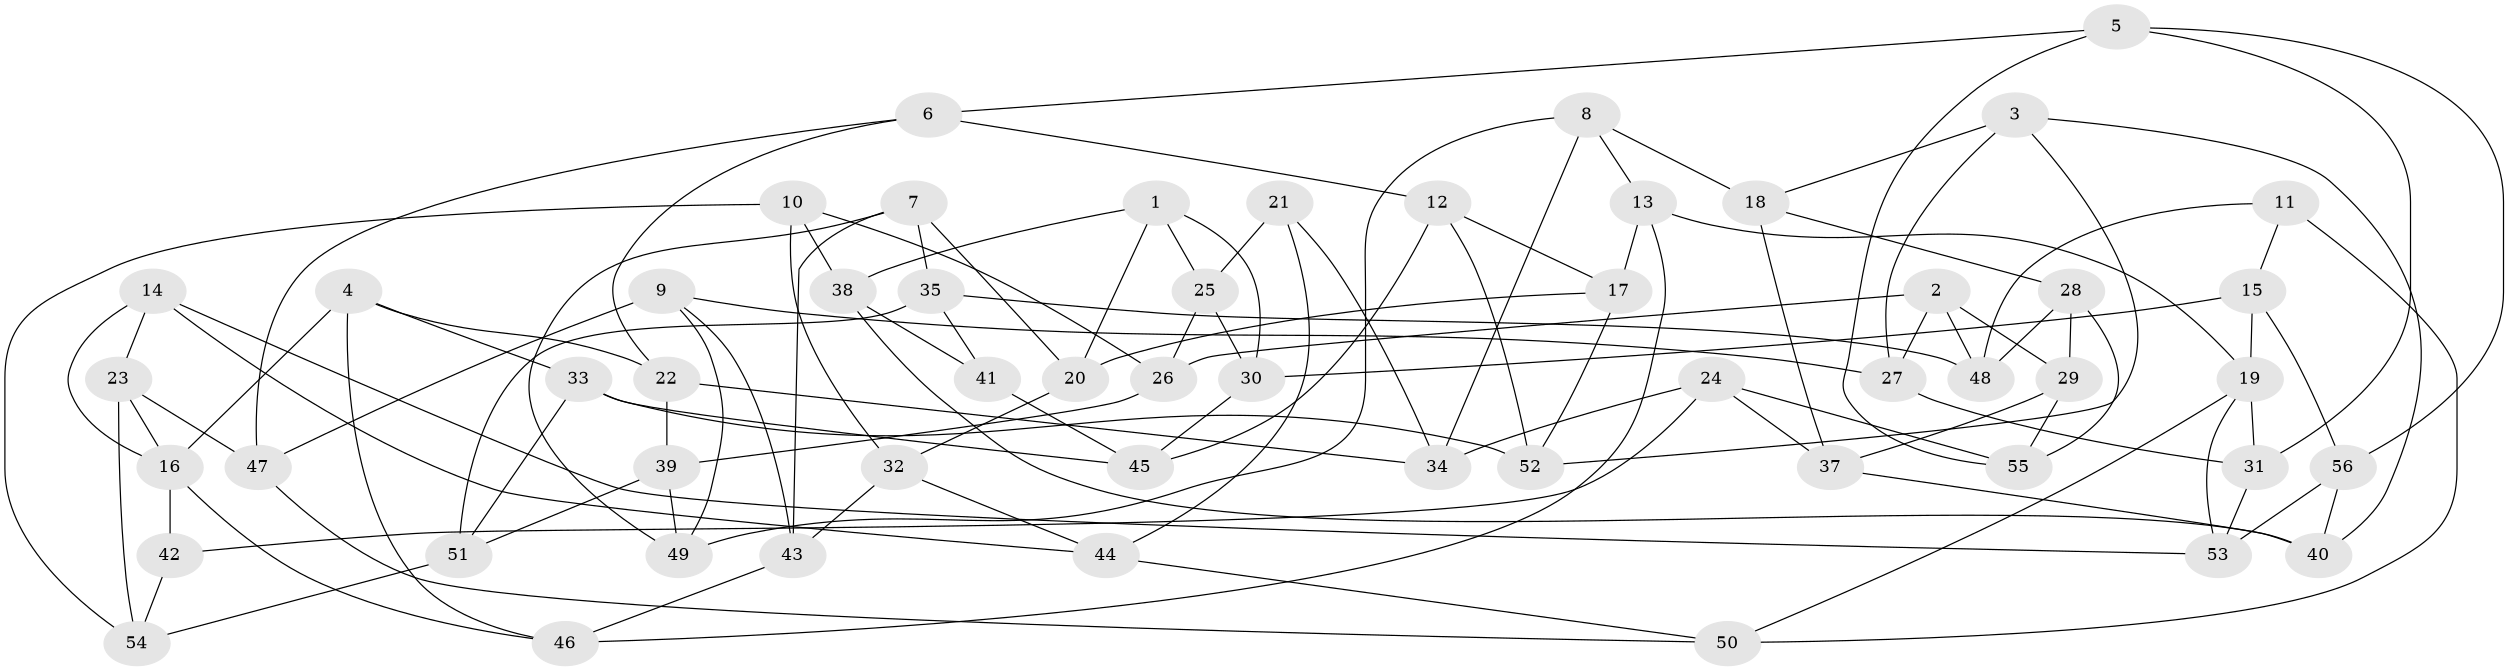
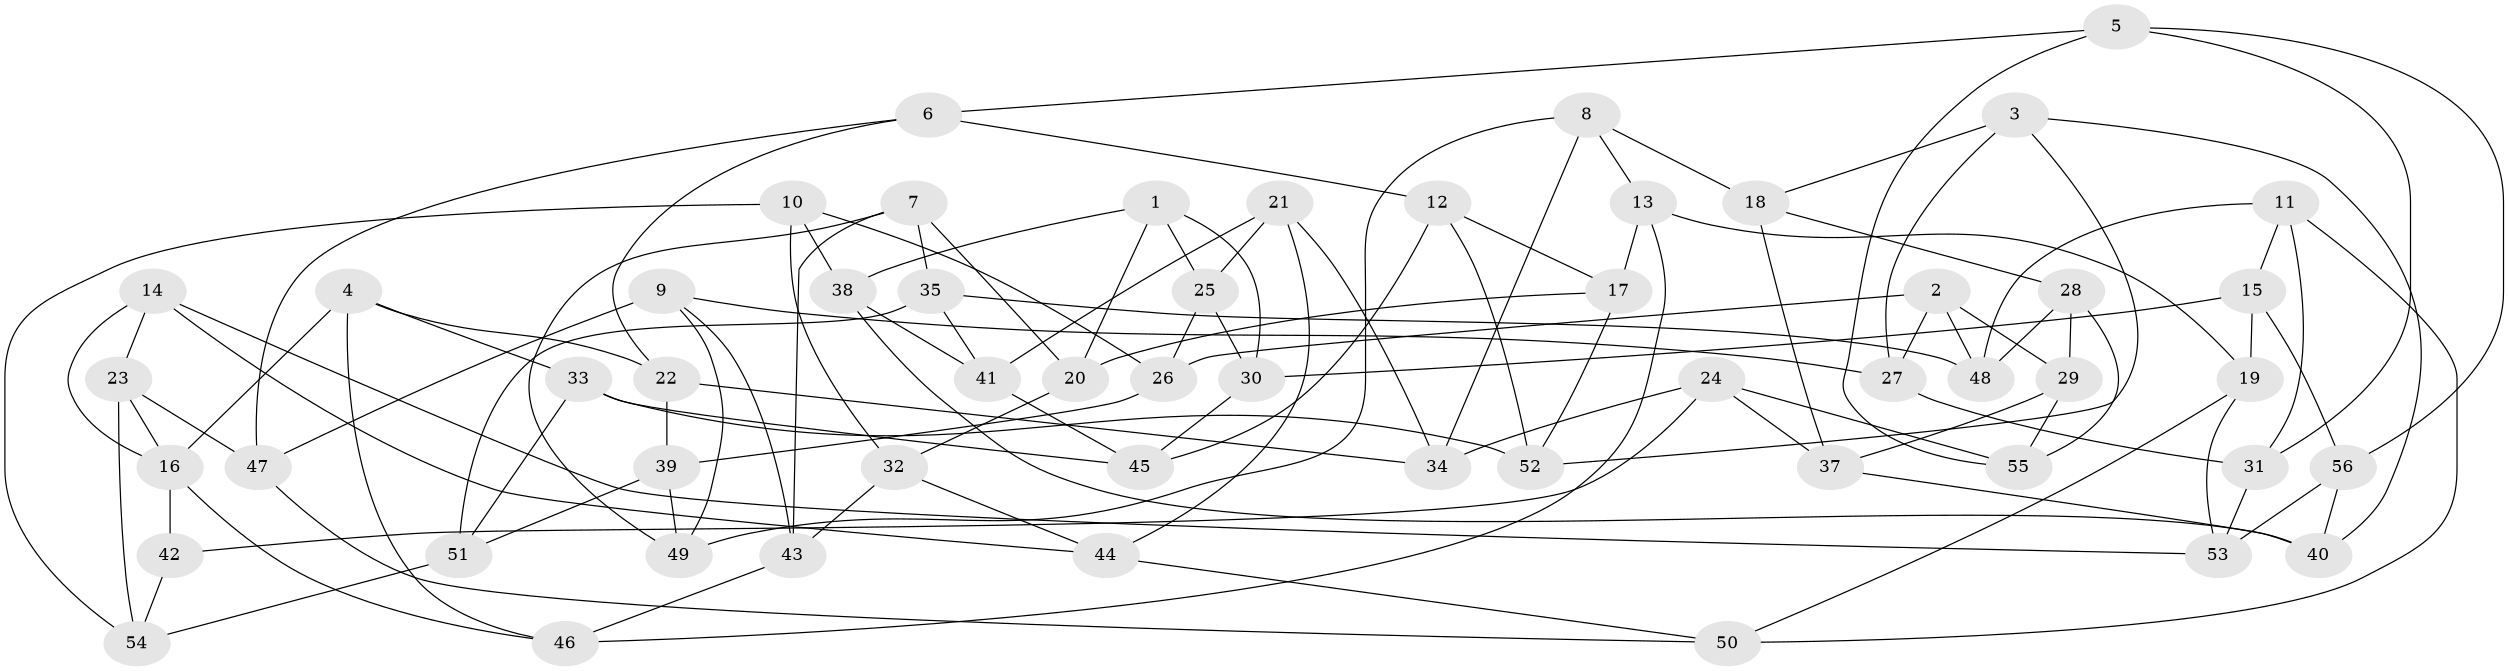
edge "21" -- "41": added
edge "19" -- "31": now "11" -- "31"
